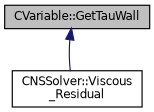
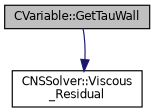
edge "CNSSolver::Viscous _Residual" -> "CVariable::GetTauWall": reversed
